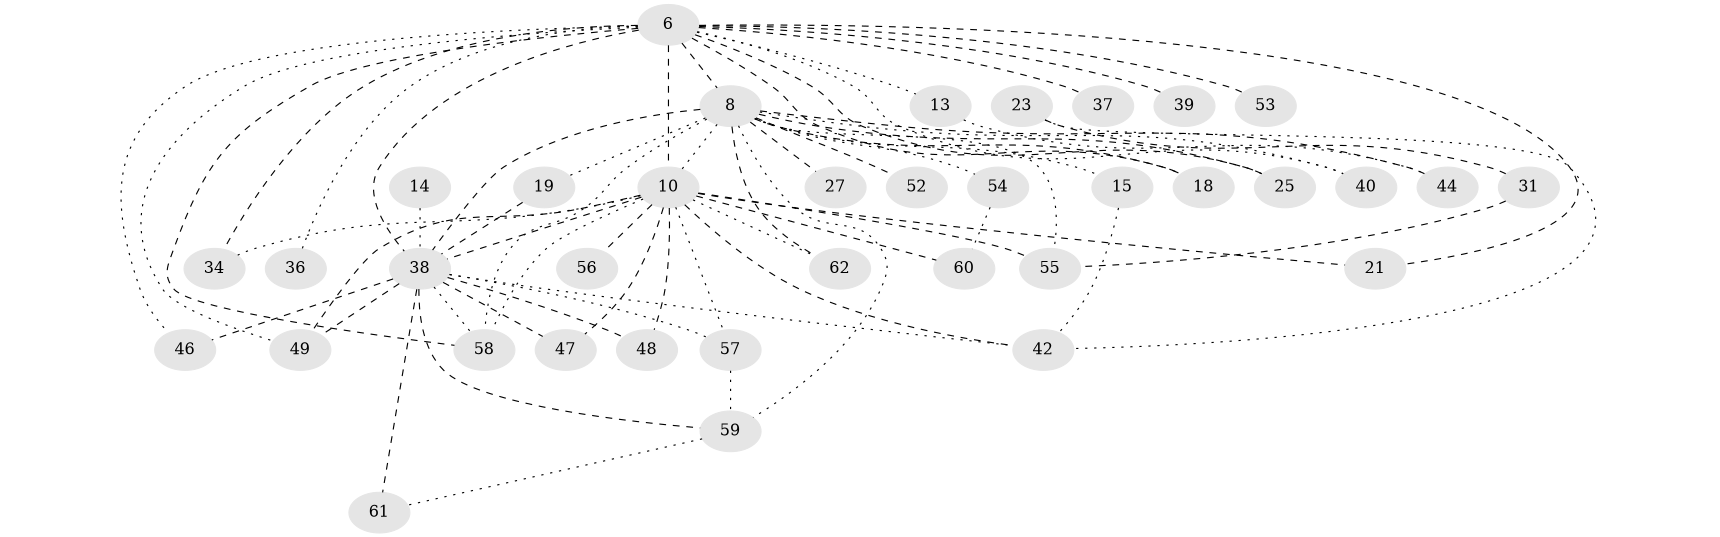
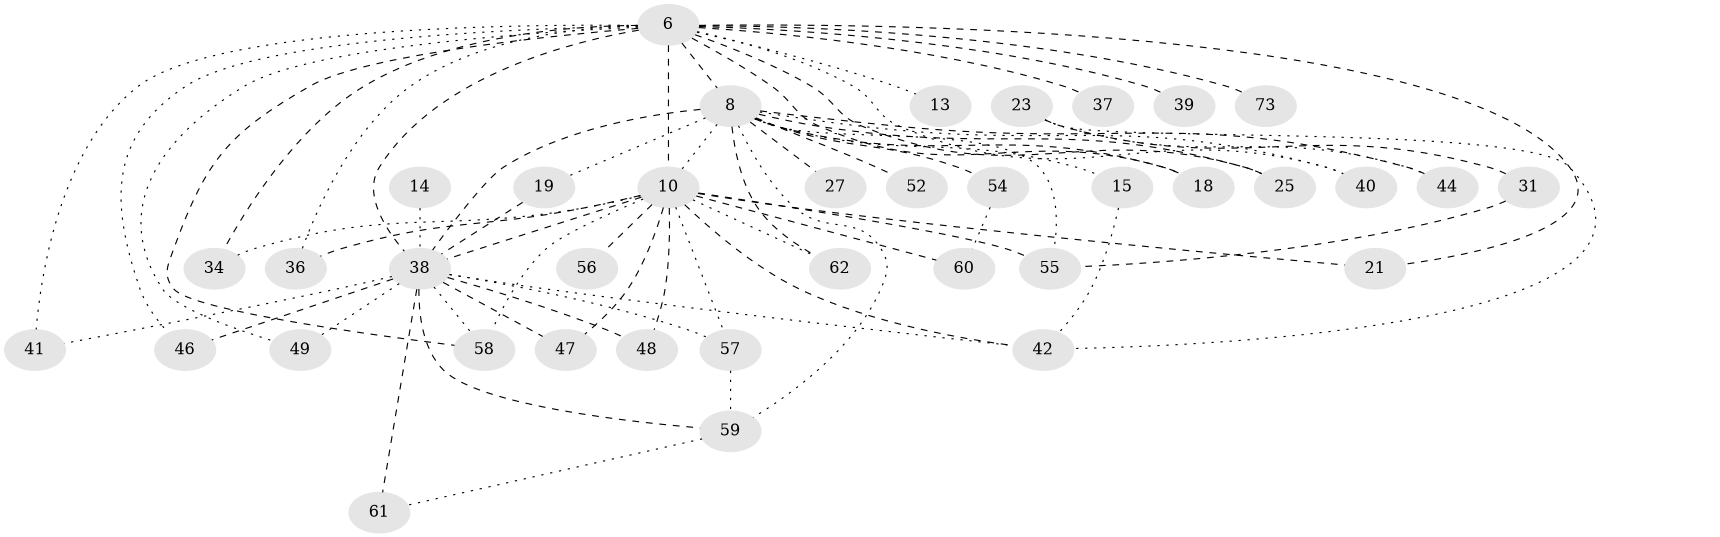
node "53": label "53" -> "73"
edge "8" -- "54": style dotted -> dashed
edge "13" -- "44": now "23" -- "44"
edge "8" -- "58": removed
edge "10" -- "49": now "10" -- "36"
edge "38" -- "49": style dashed -> dotted
node "41": added
